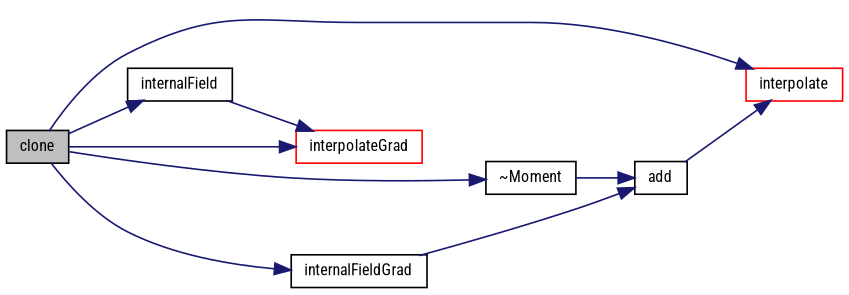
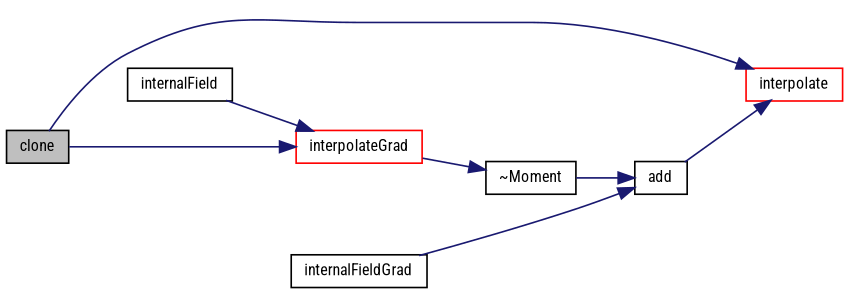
edge "clone" -> "internalField": removed
edge "clone" -> "~Moment": now "interpolateGrad" -> "~Moment"
edge "clone" -> "internalFieldGrad": removed
